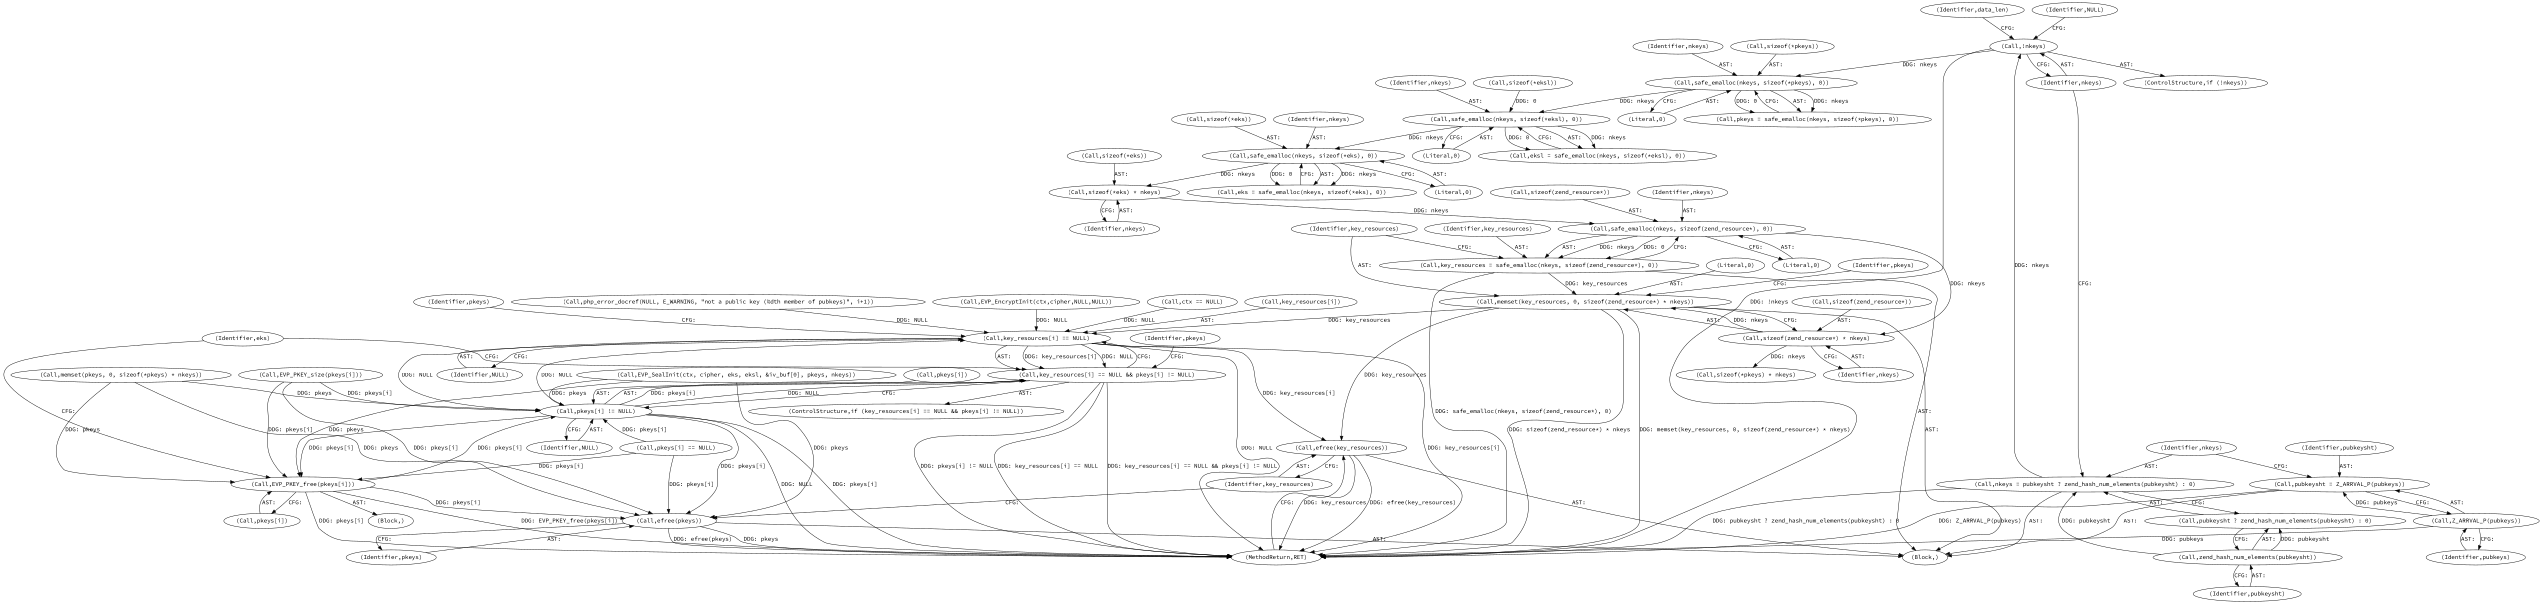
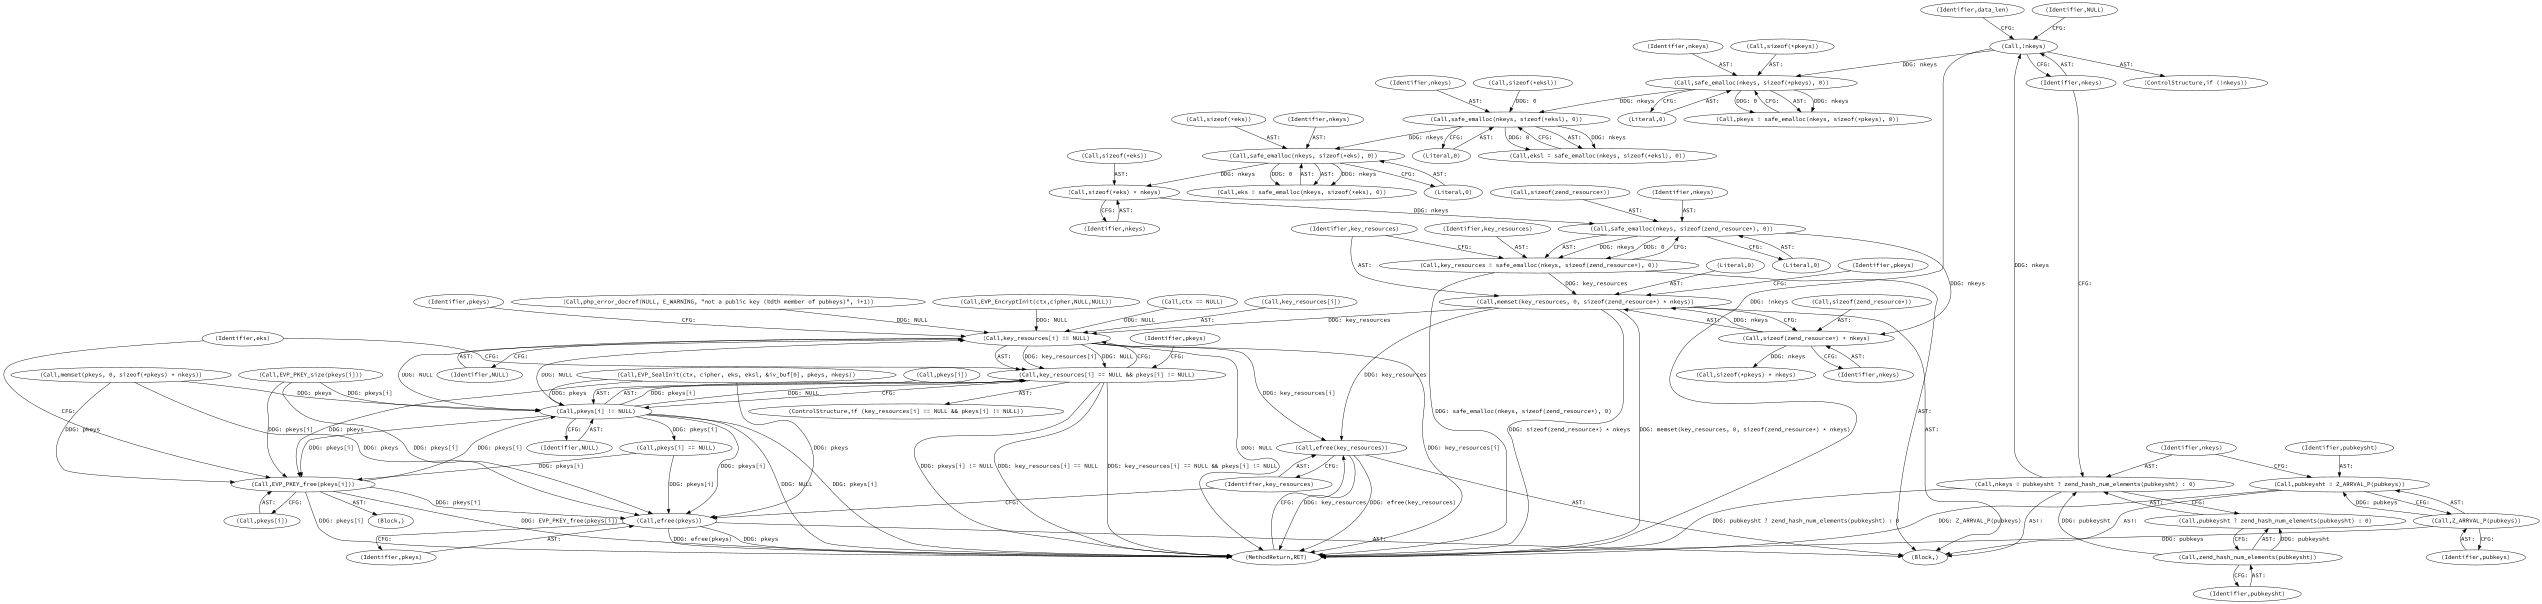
edge "(Call,eks = safe_emalloc(nkeys, sizeof(*eks), 0))" -> "(Call,safe_emalloc(nkeys, sizeof(*eks), 0))": label "CFG: " -> "AST: "
edge "(Call,pkeys[i] == NULL)" -> "(Call,pkeys[i] != NULL)": reversed
